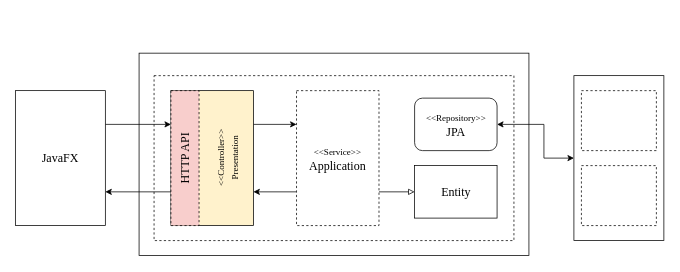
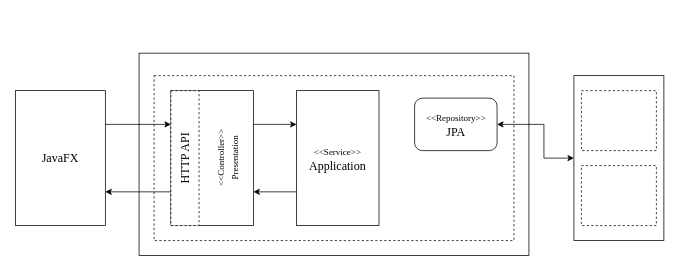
node "HTTP API": fillcolor #f8cecc -> #ffffff
node "<<Controller>> Presentation": fillcolor #fff2cc -> #ffffff
node "<<Service>> Application": style dashed -> solid
edge "<<Service>> Application" -> "Entity": removed
node "Entity": removed
